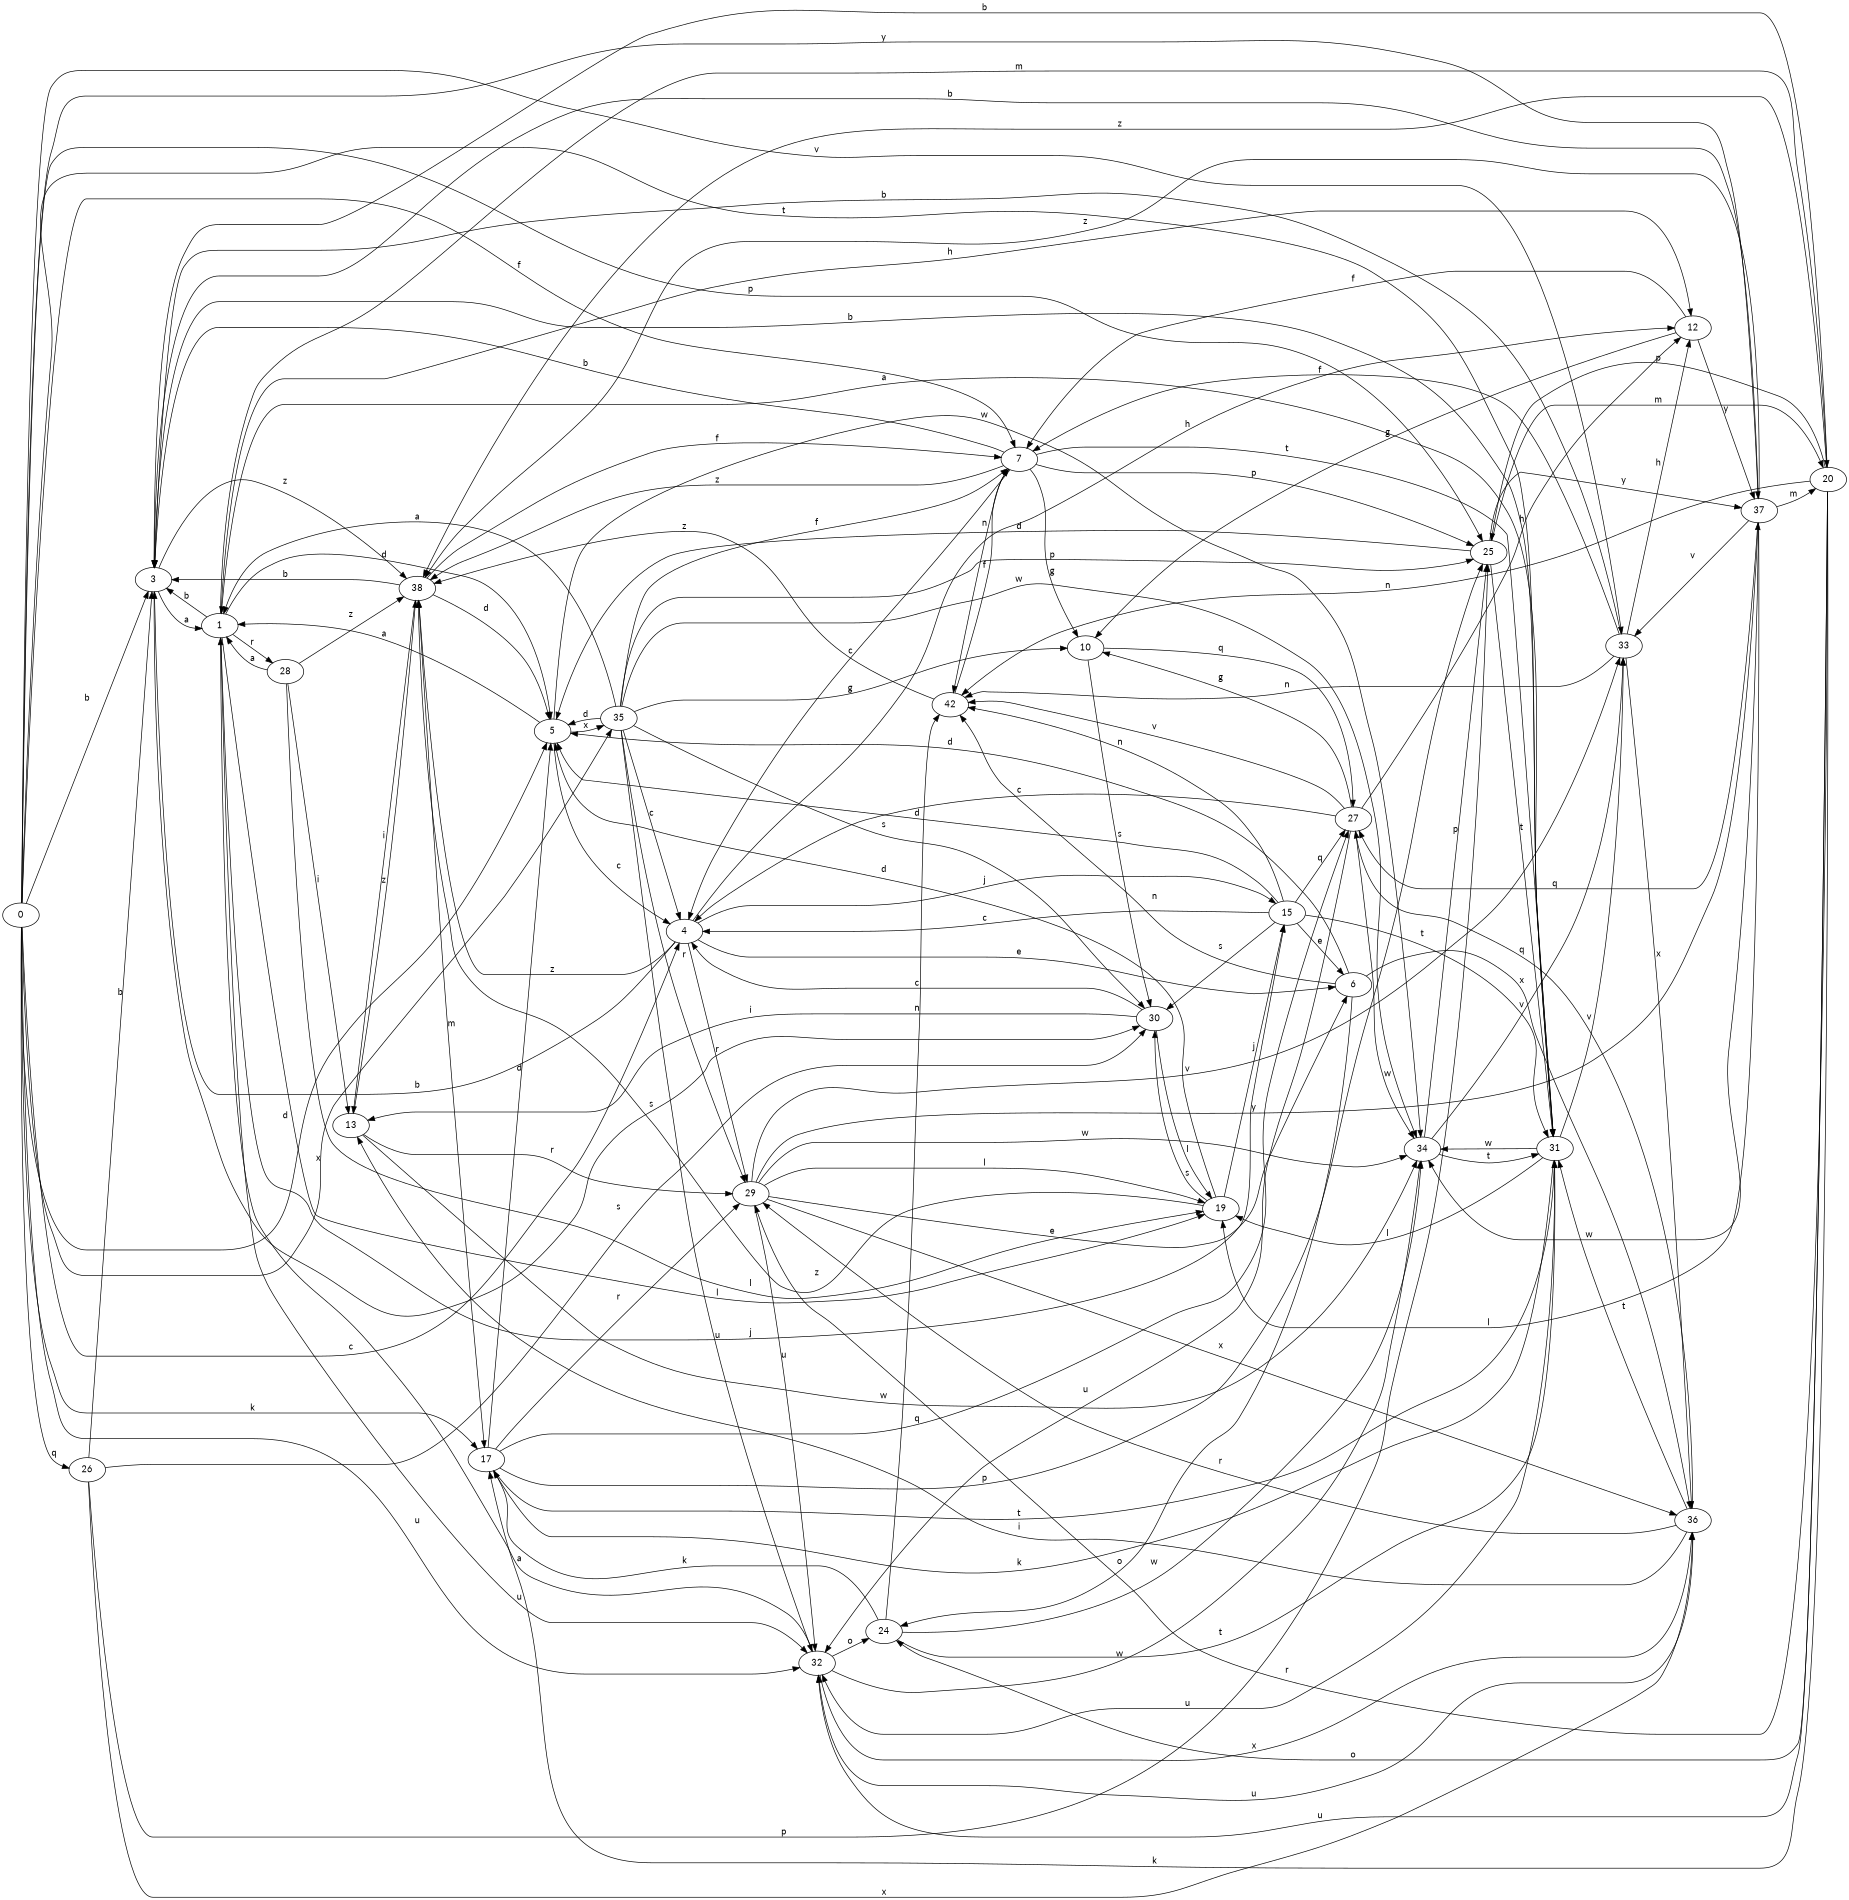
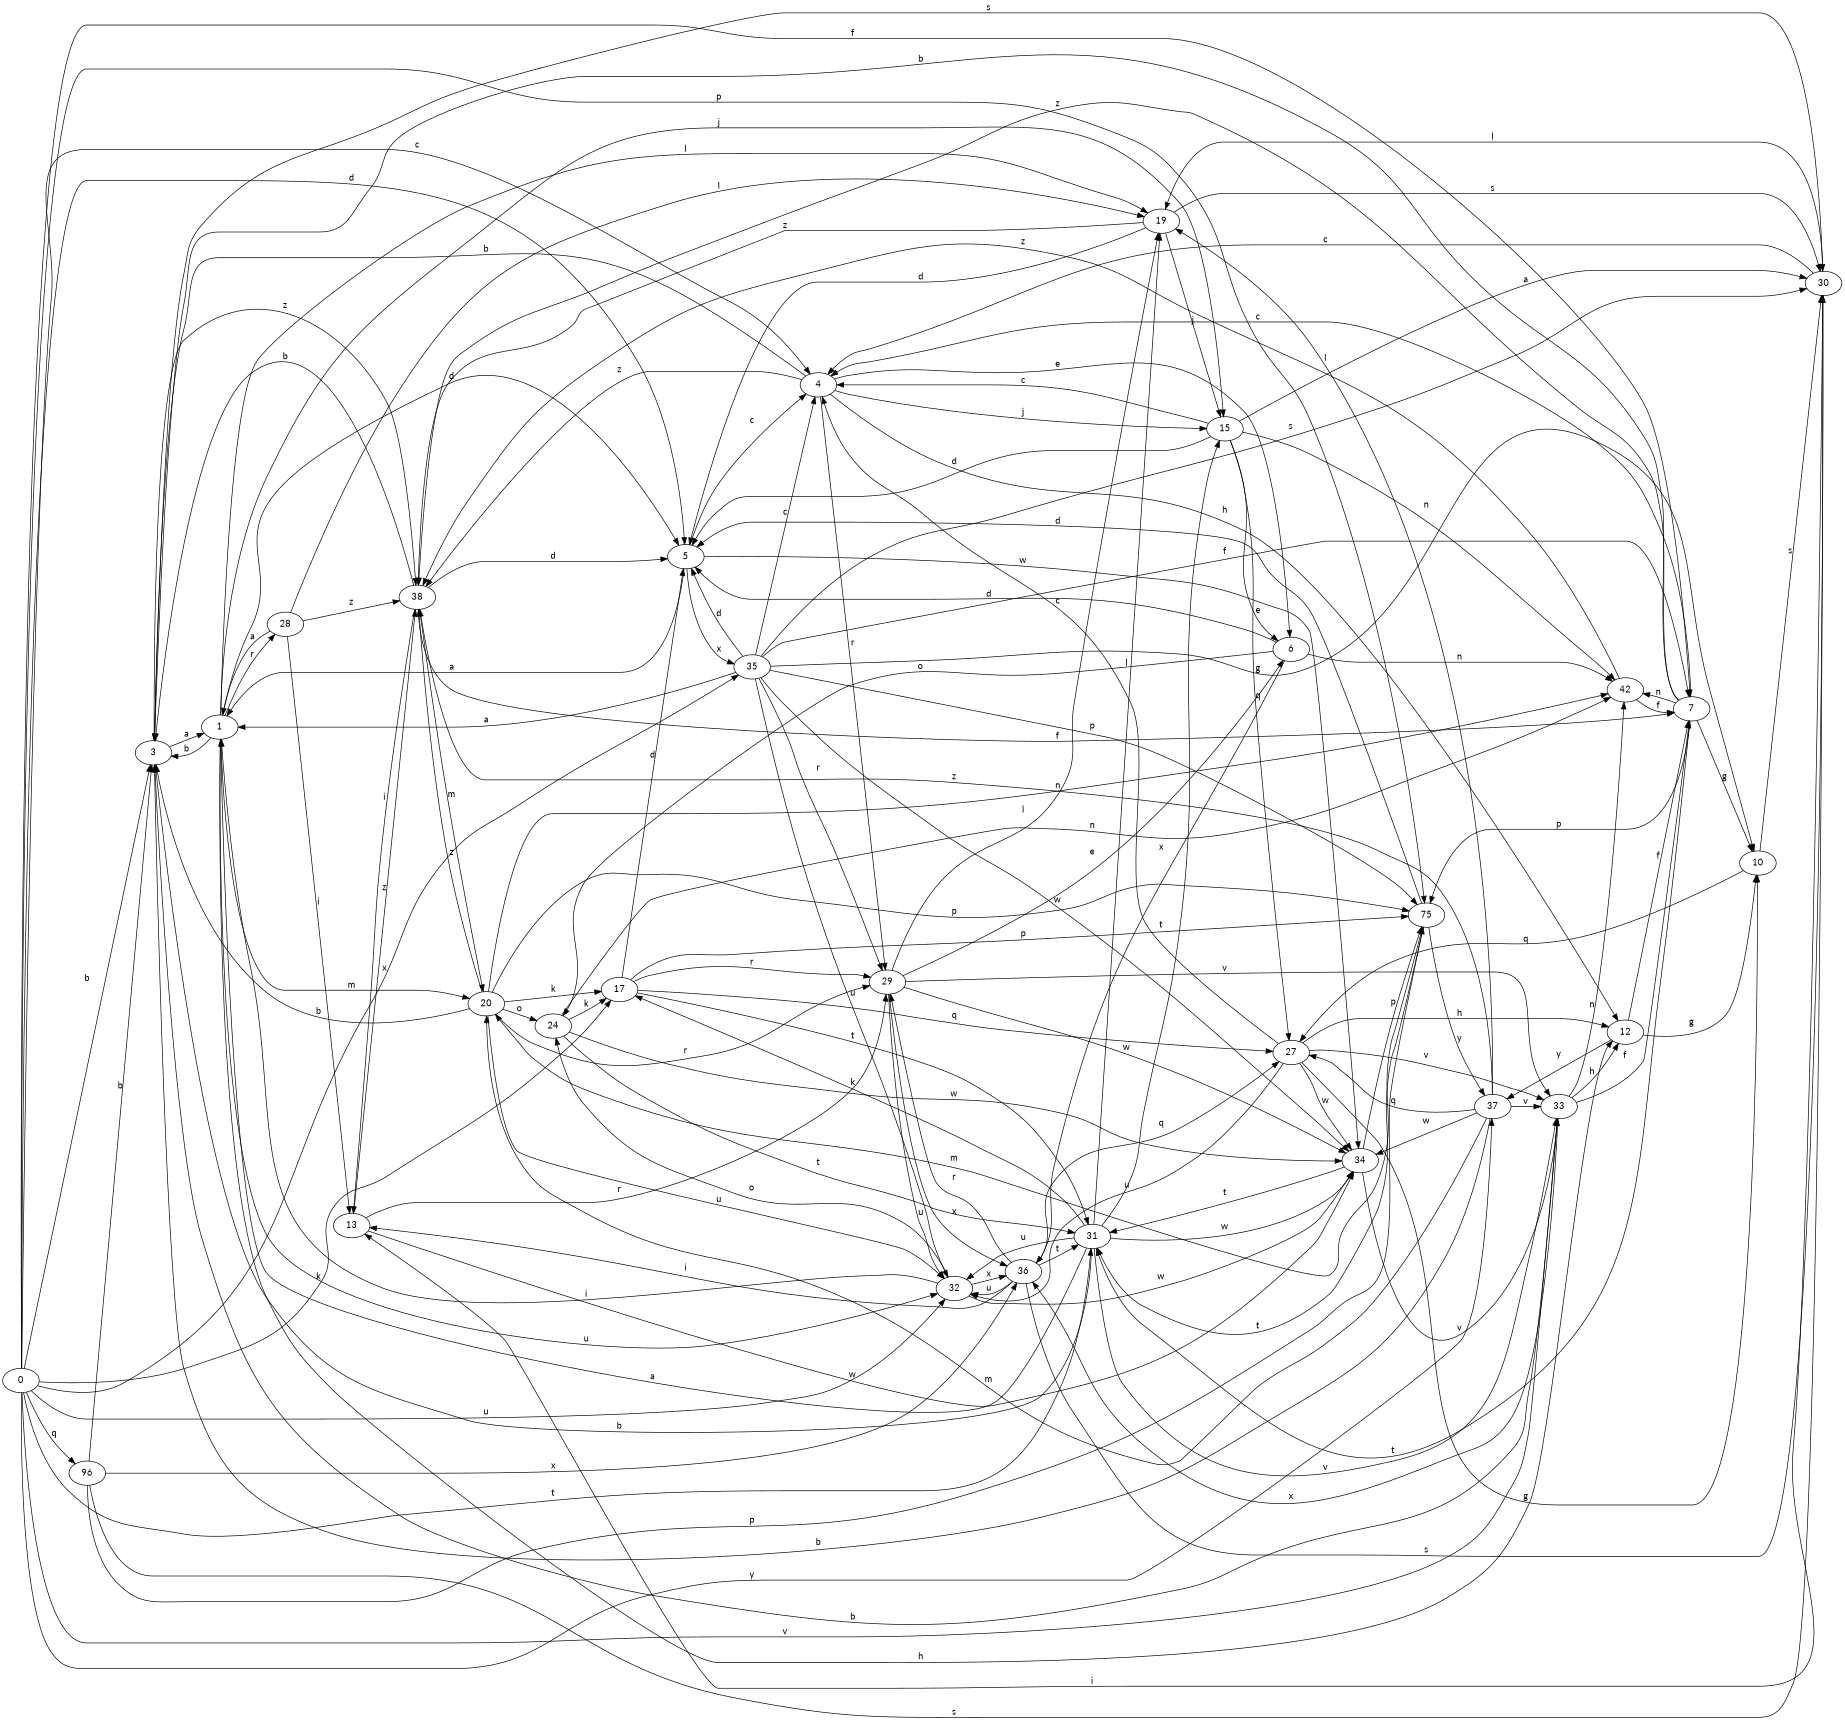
node "25": label "25" -> "75"
edge "27" -> "42": now "27" -> "33"
edge "15" -> "30": label "s" -> "a"
edge "15" -> "31": reversed
edge "38" -> "17": now "38" -> "20"
edge "29" -> "37": removed, label "y"
node "26": label "26" -> "96"
edge "36" -> "30": added, label "s"
edge "32" -> "1": label "a" -> "i"
